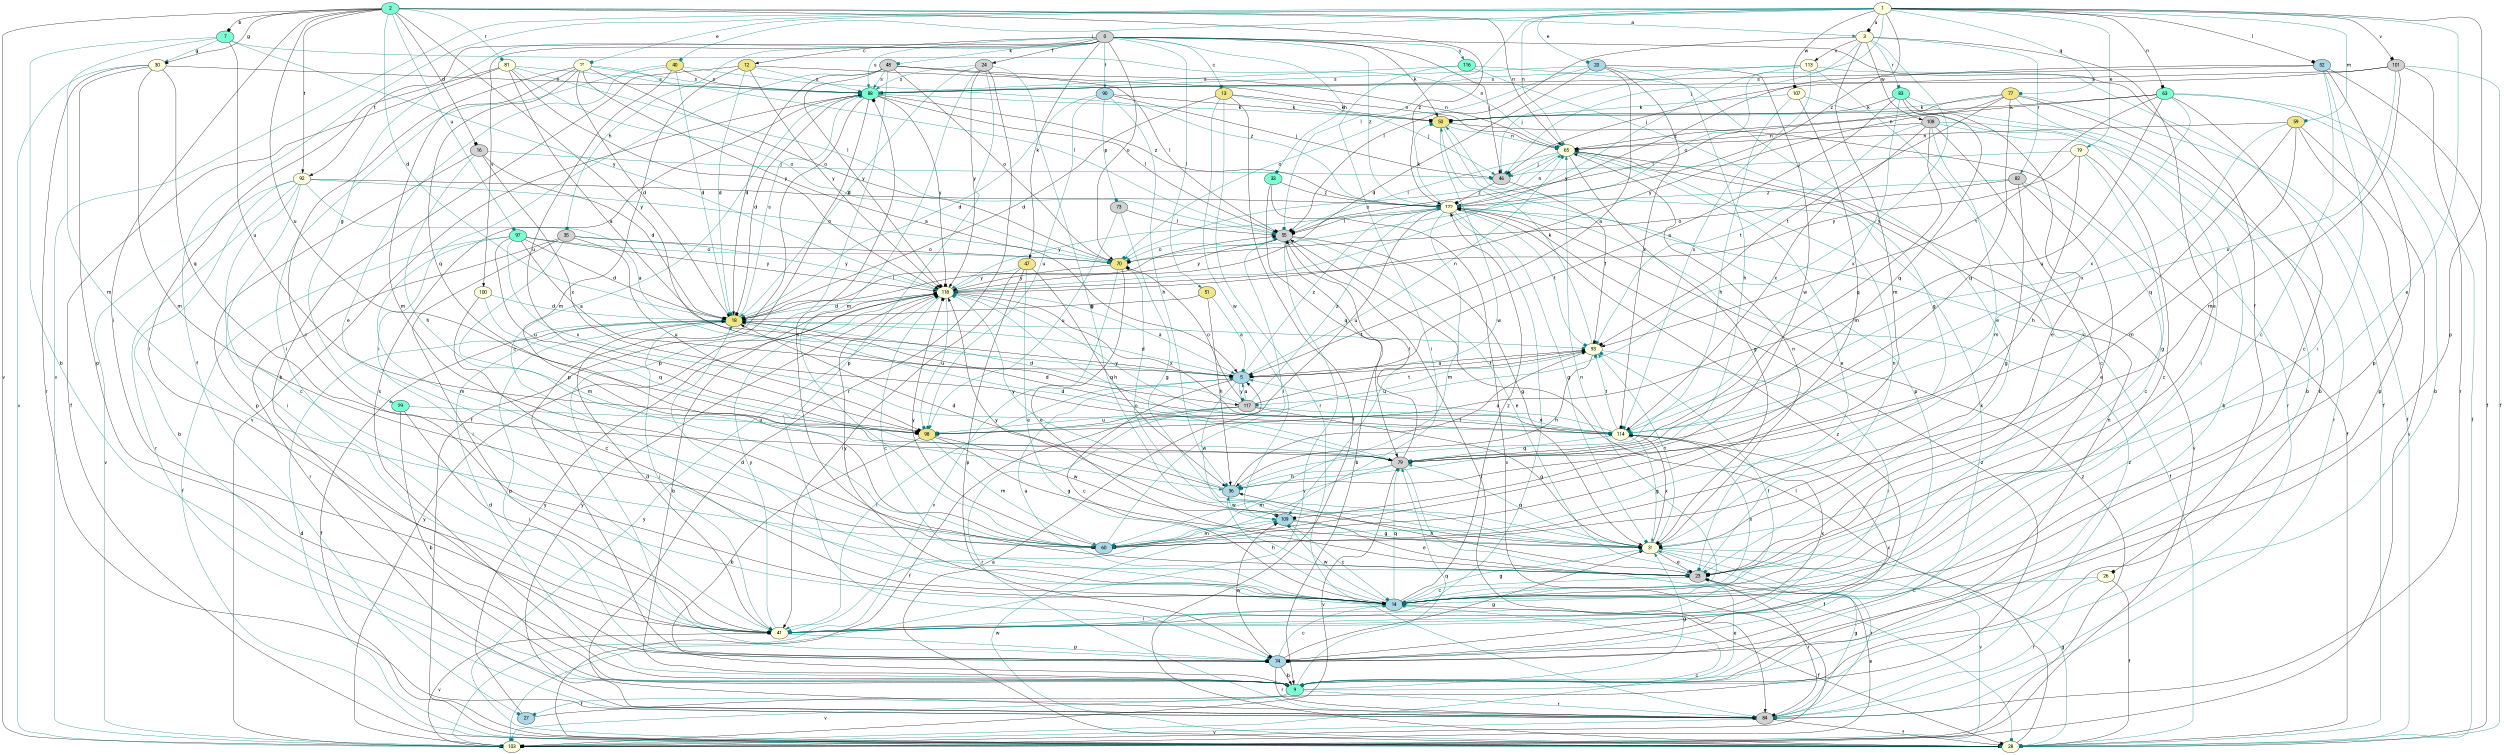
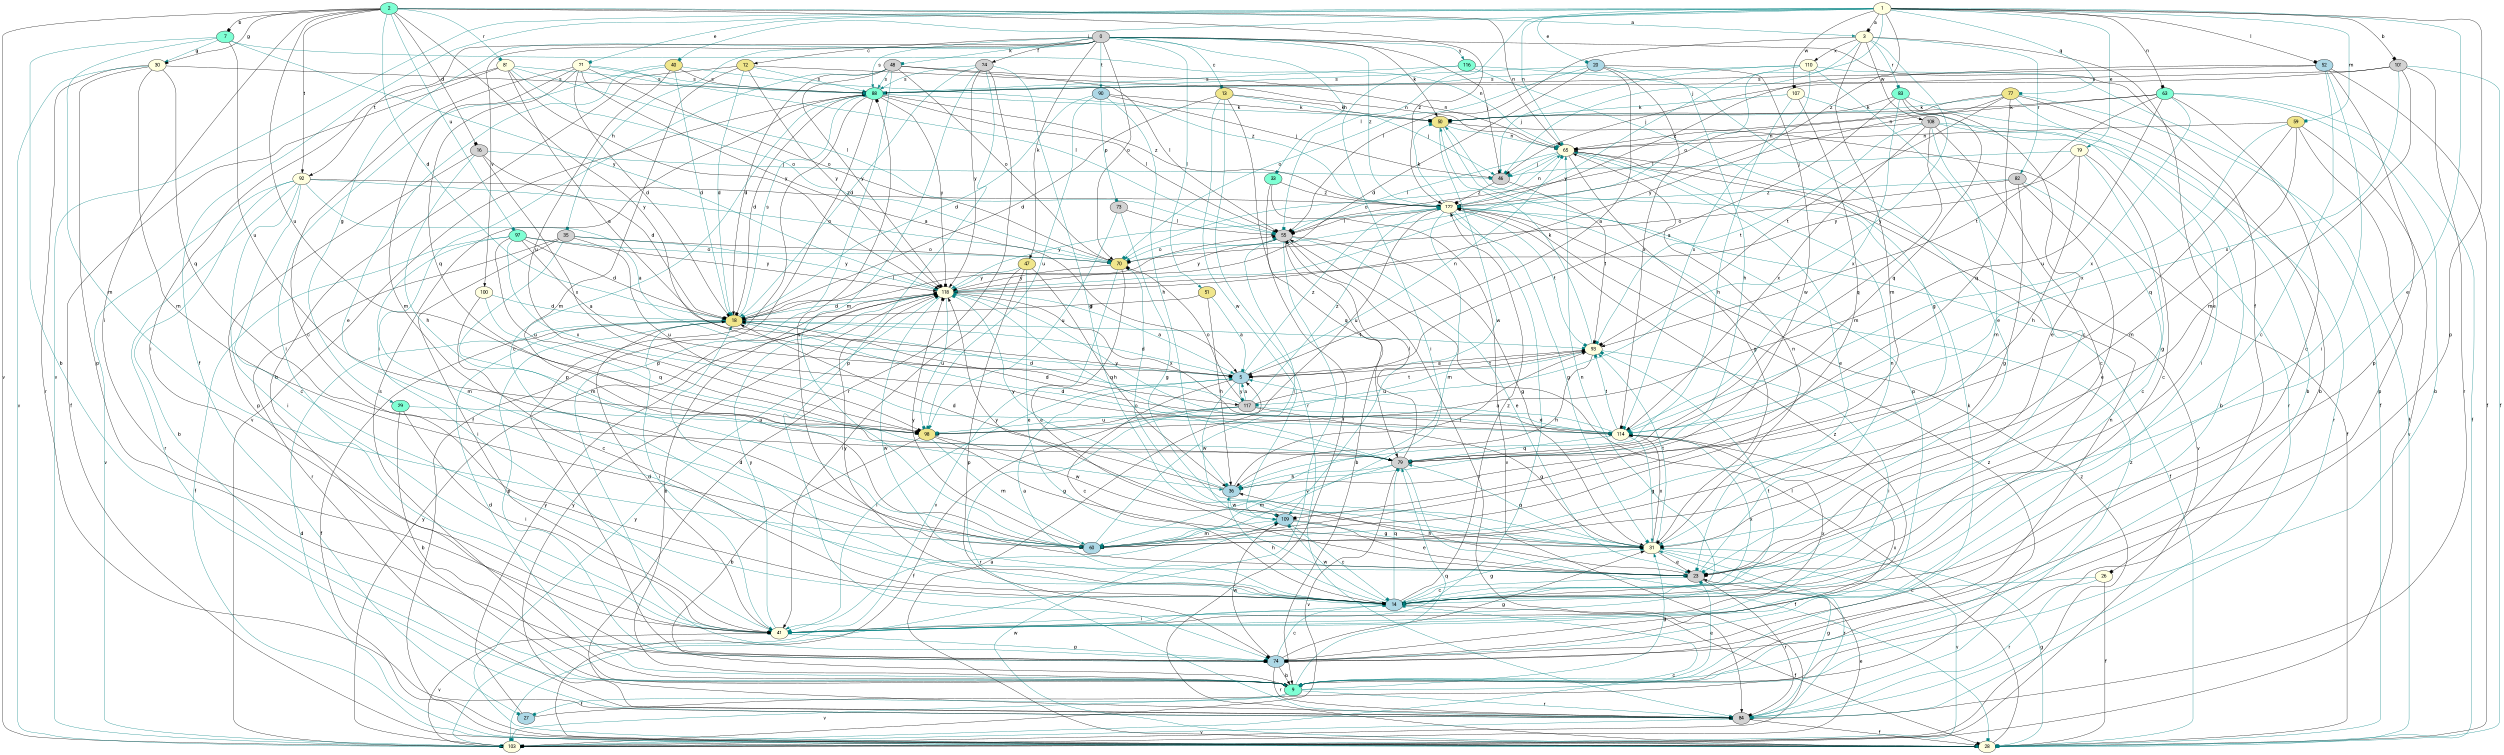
edge "1" -> "101": label "v" -> "b"
node "113": label "113" -> "110"
edge "118" -> "14": label "c" -> "w"
